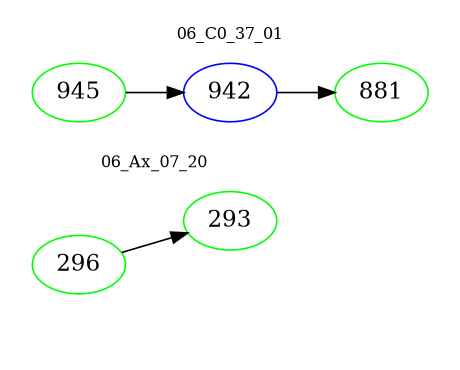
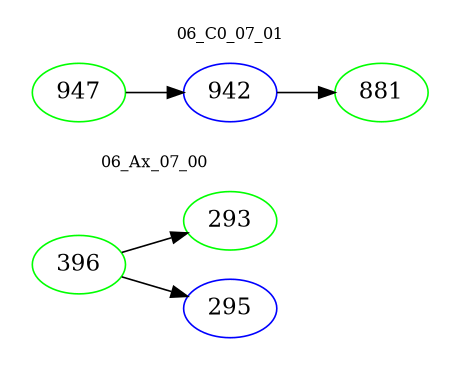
cluster "06_C0_37_01": label "06_C0_37_01" -> "06_C0_07_01"
node "945": label "945" -> "947"
cluster "06_Ax_07_20": label "06_Ax_07_20" -> "06_Ax_07_00"
node "296": label "296" -> "396"
node "295": added
